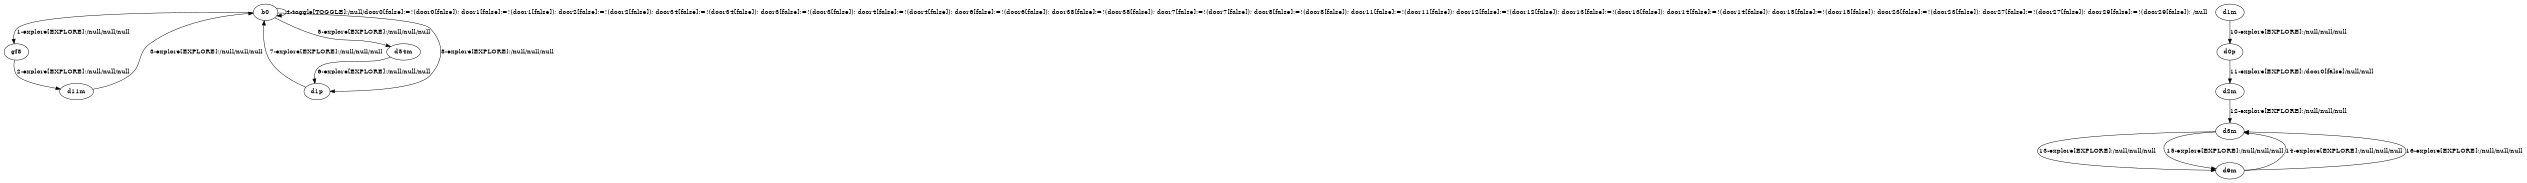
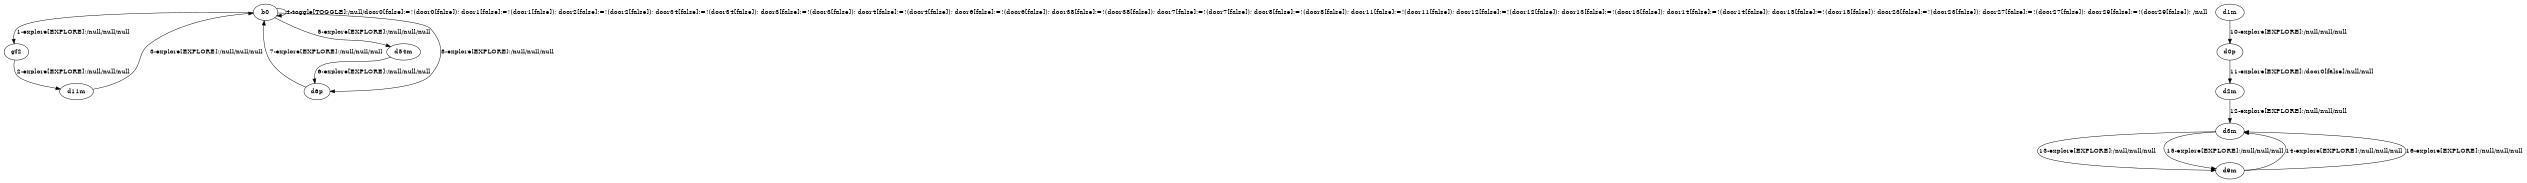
node "gf8": label "gf8" -> "gf2"
node "d1p": label "d1p" -> "d6p"
